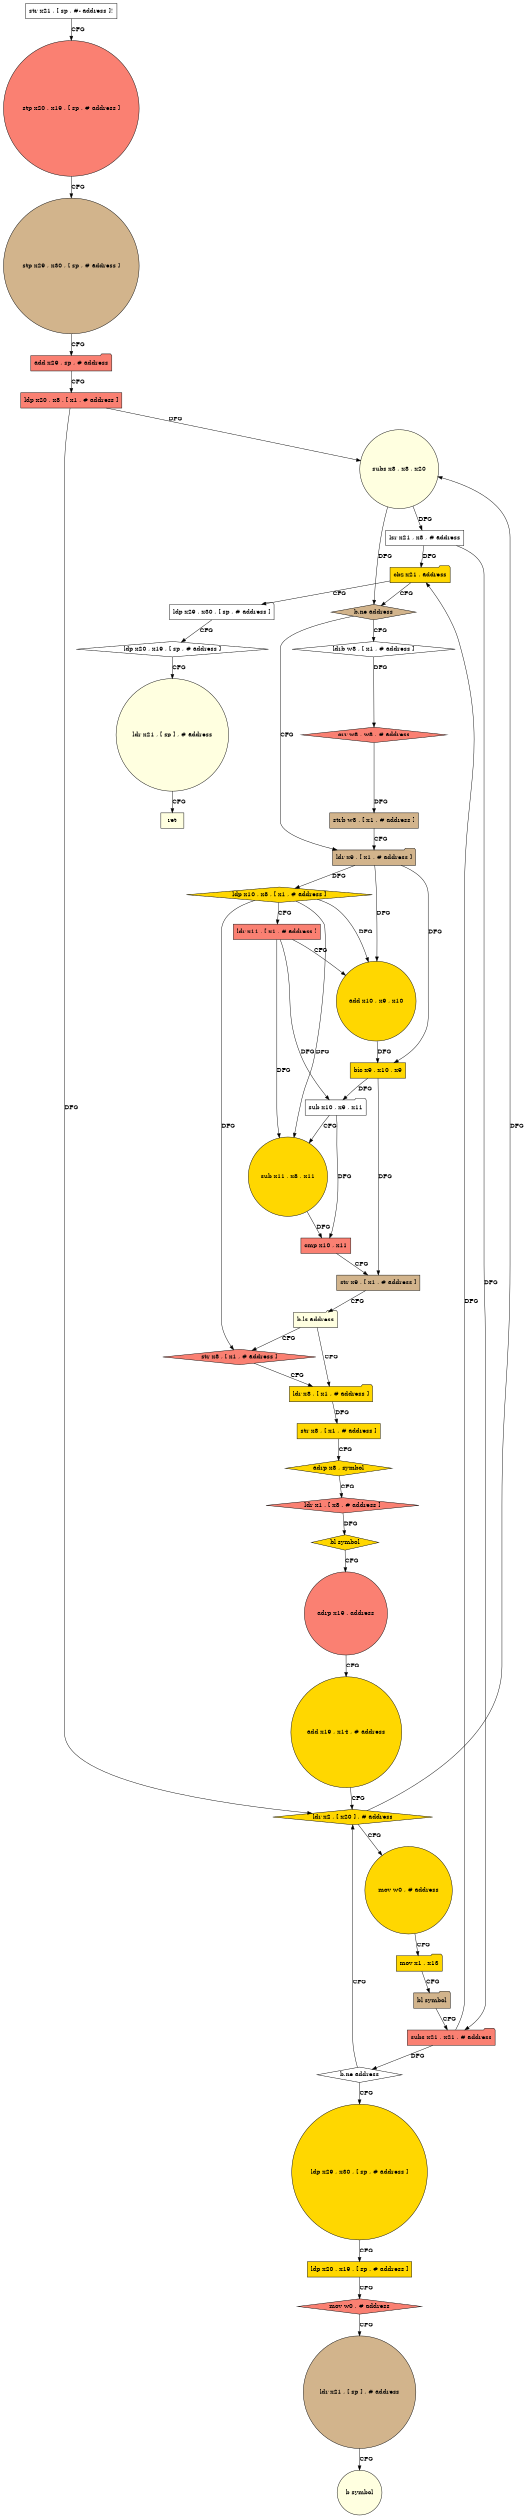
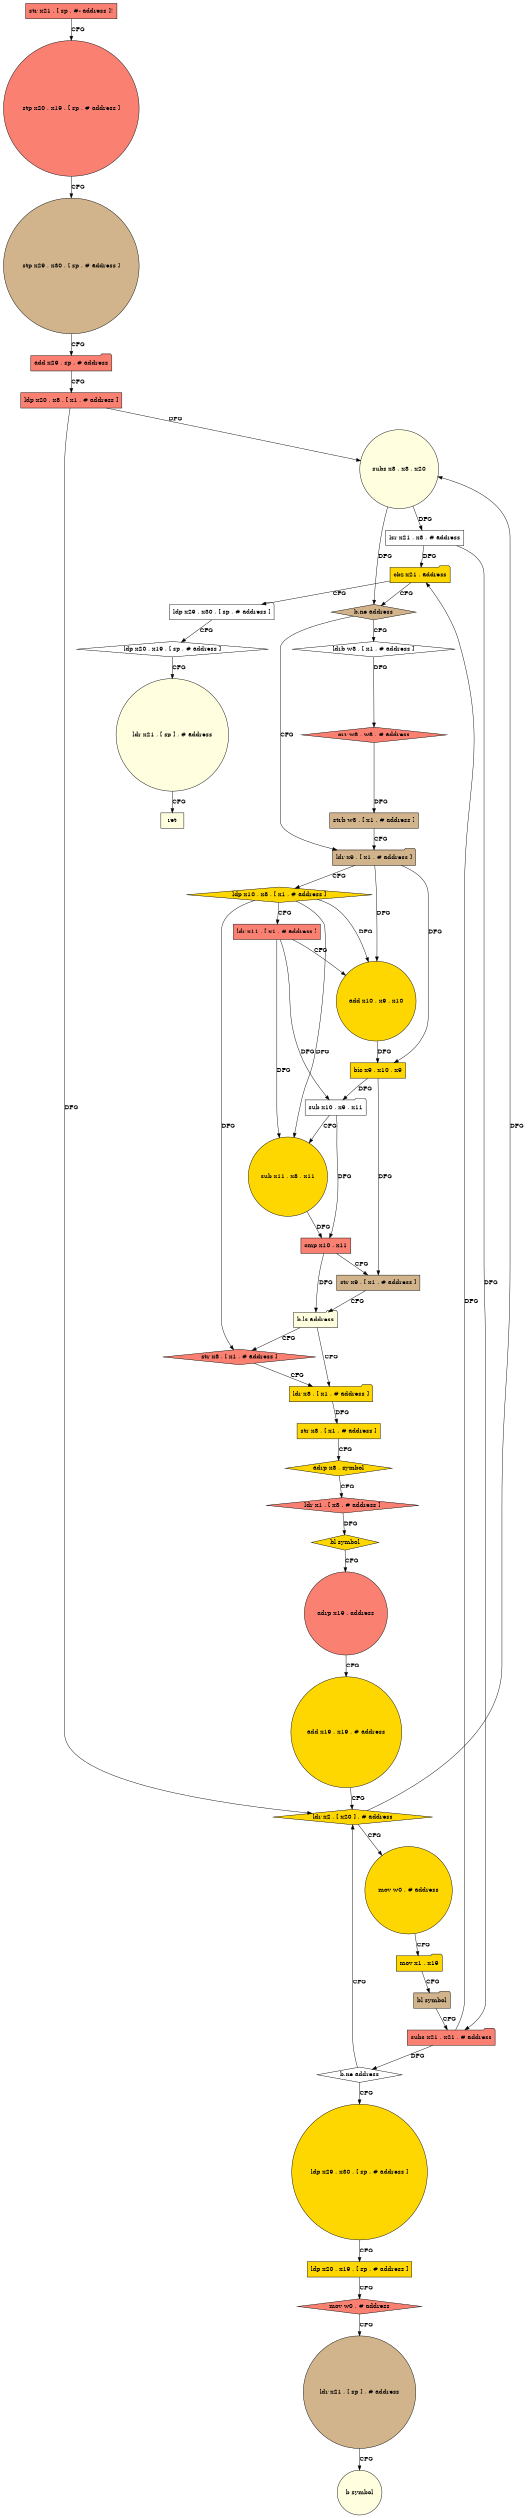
node "str x21 , [ sp , #- address ]!": fillcolor white -> salmon
edge "ldr x9 , [ x1 , # address ]" -> "ldp x10 , x8 , [ x1 , # address ]": label "DFG" -> "CFG"
edge "cmp x10 , x11" -> "b.ls address": added, label "DFG"
node "add x19 , x14 , # address": label "add x19 , x14 , # address" -> "add x19 , x19 , # address"
node "mov x1 , x13": label "mov x1 , x13" -> "mov x1 , x19"
